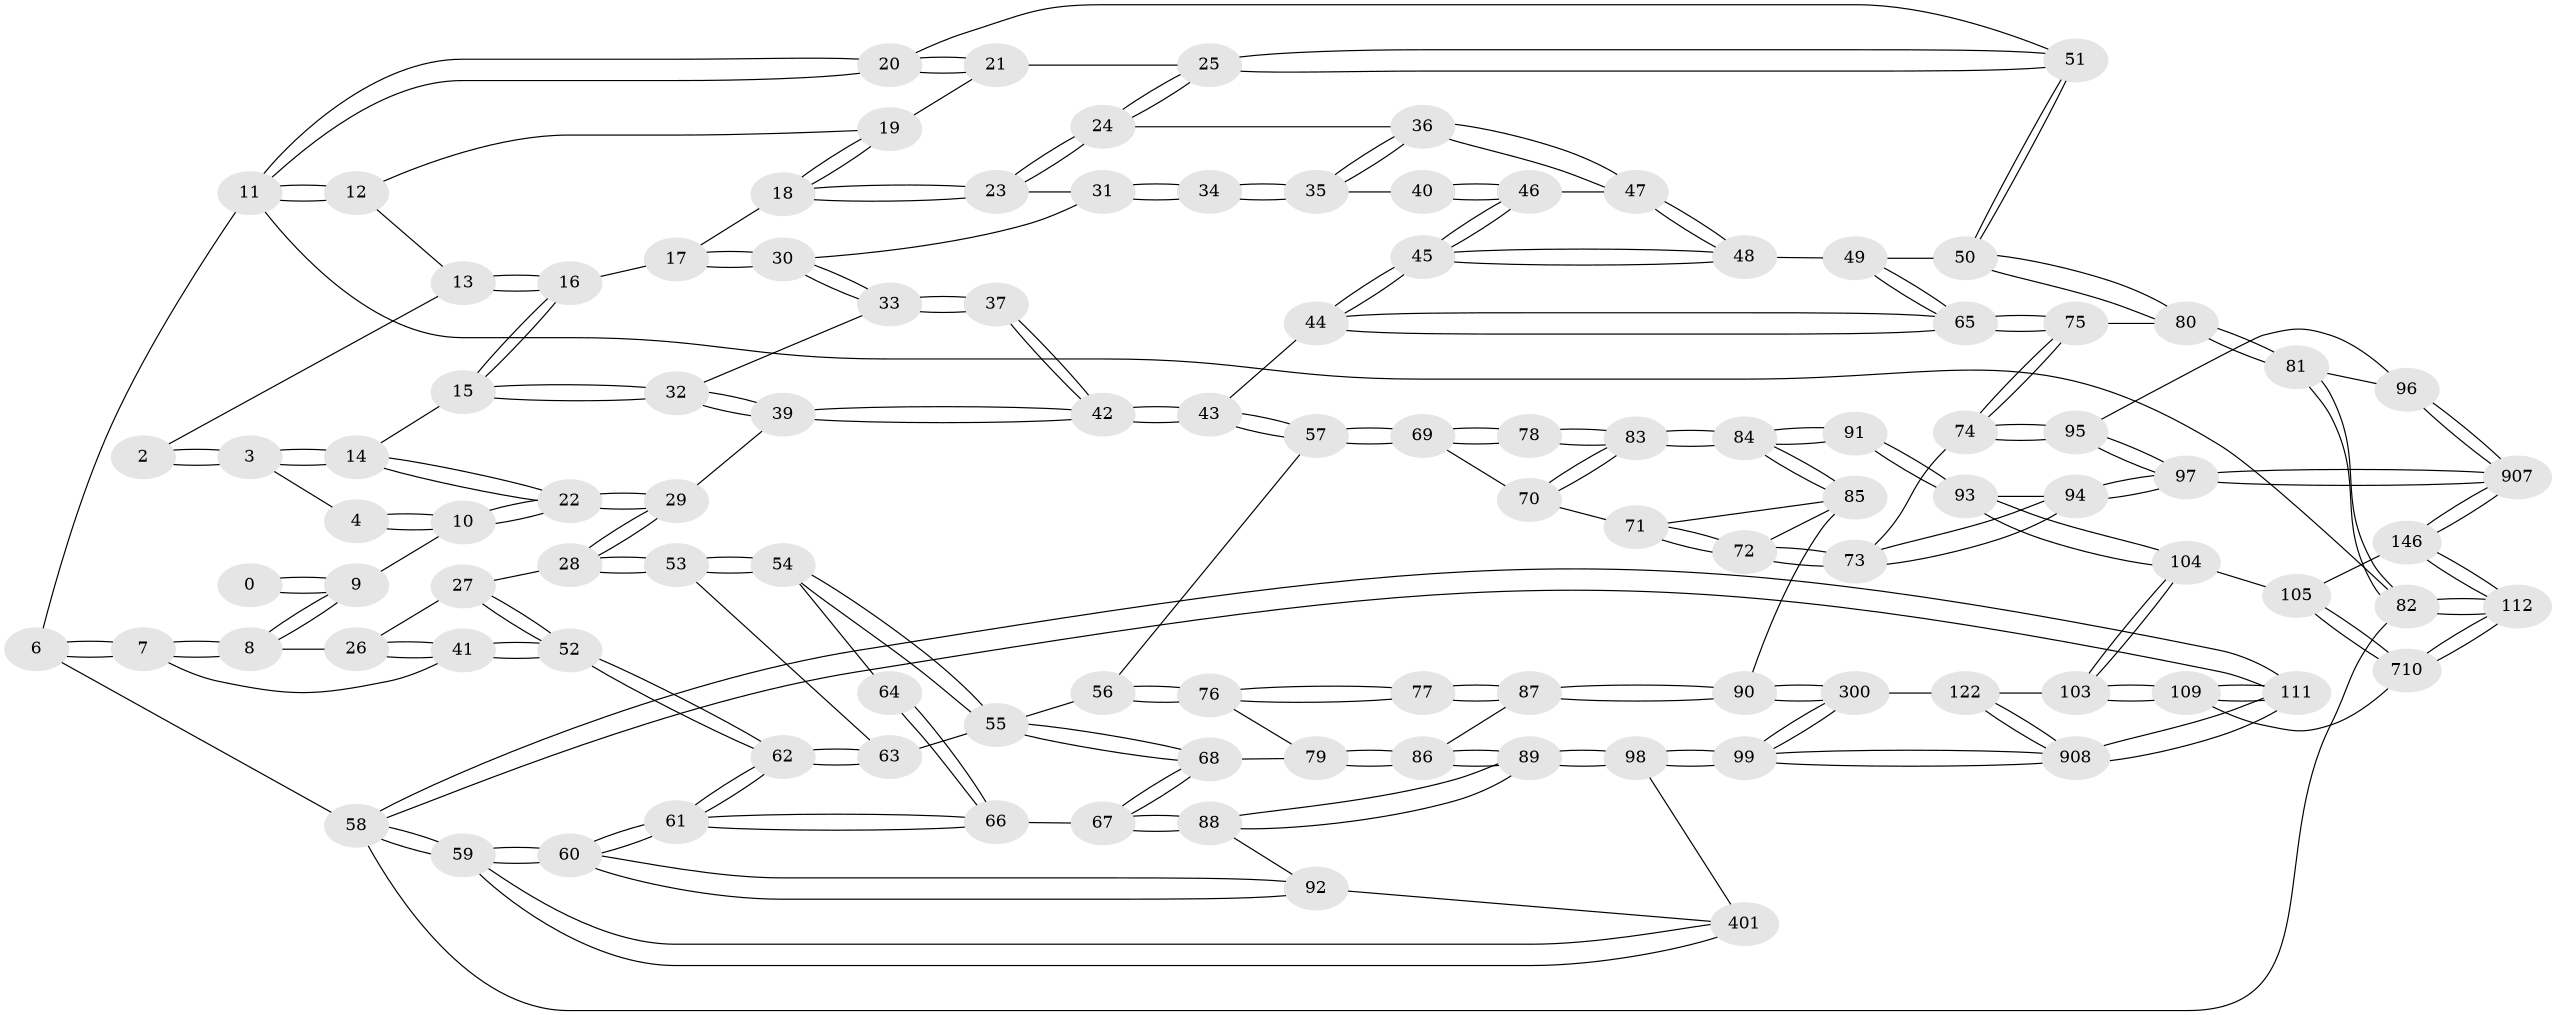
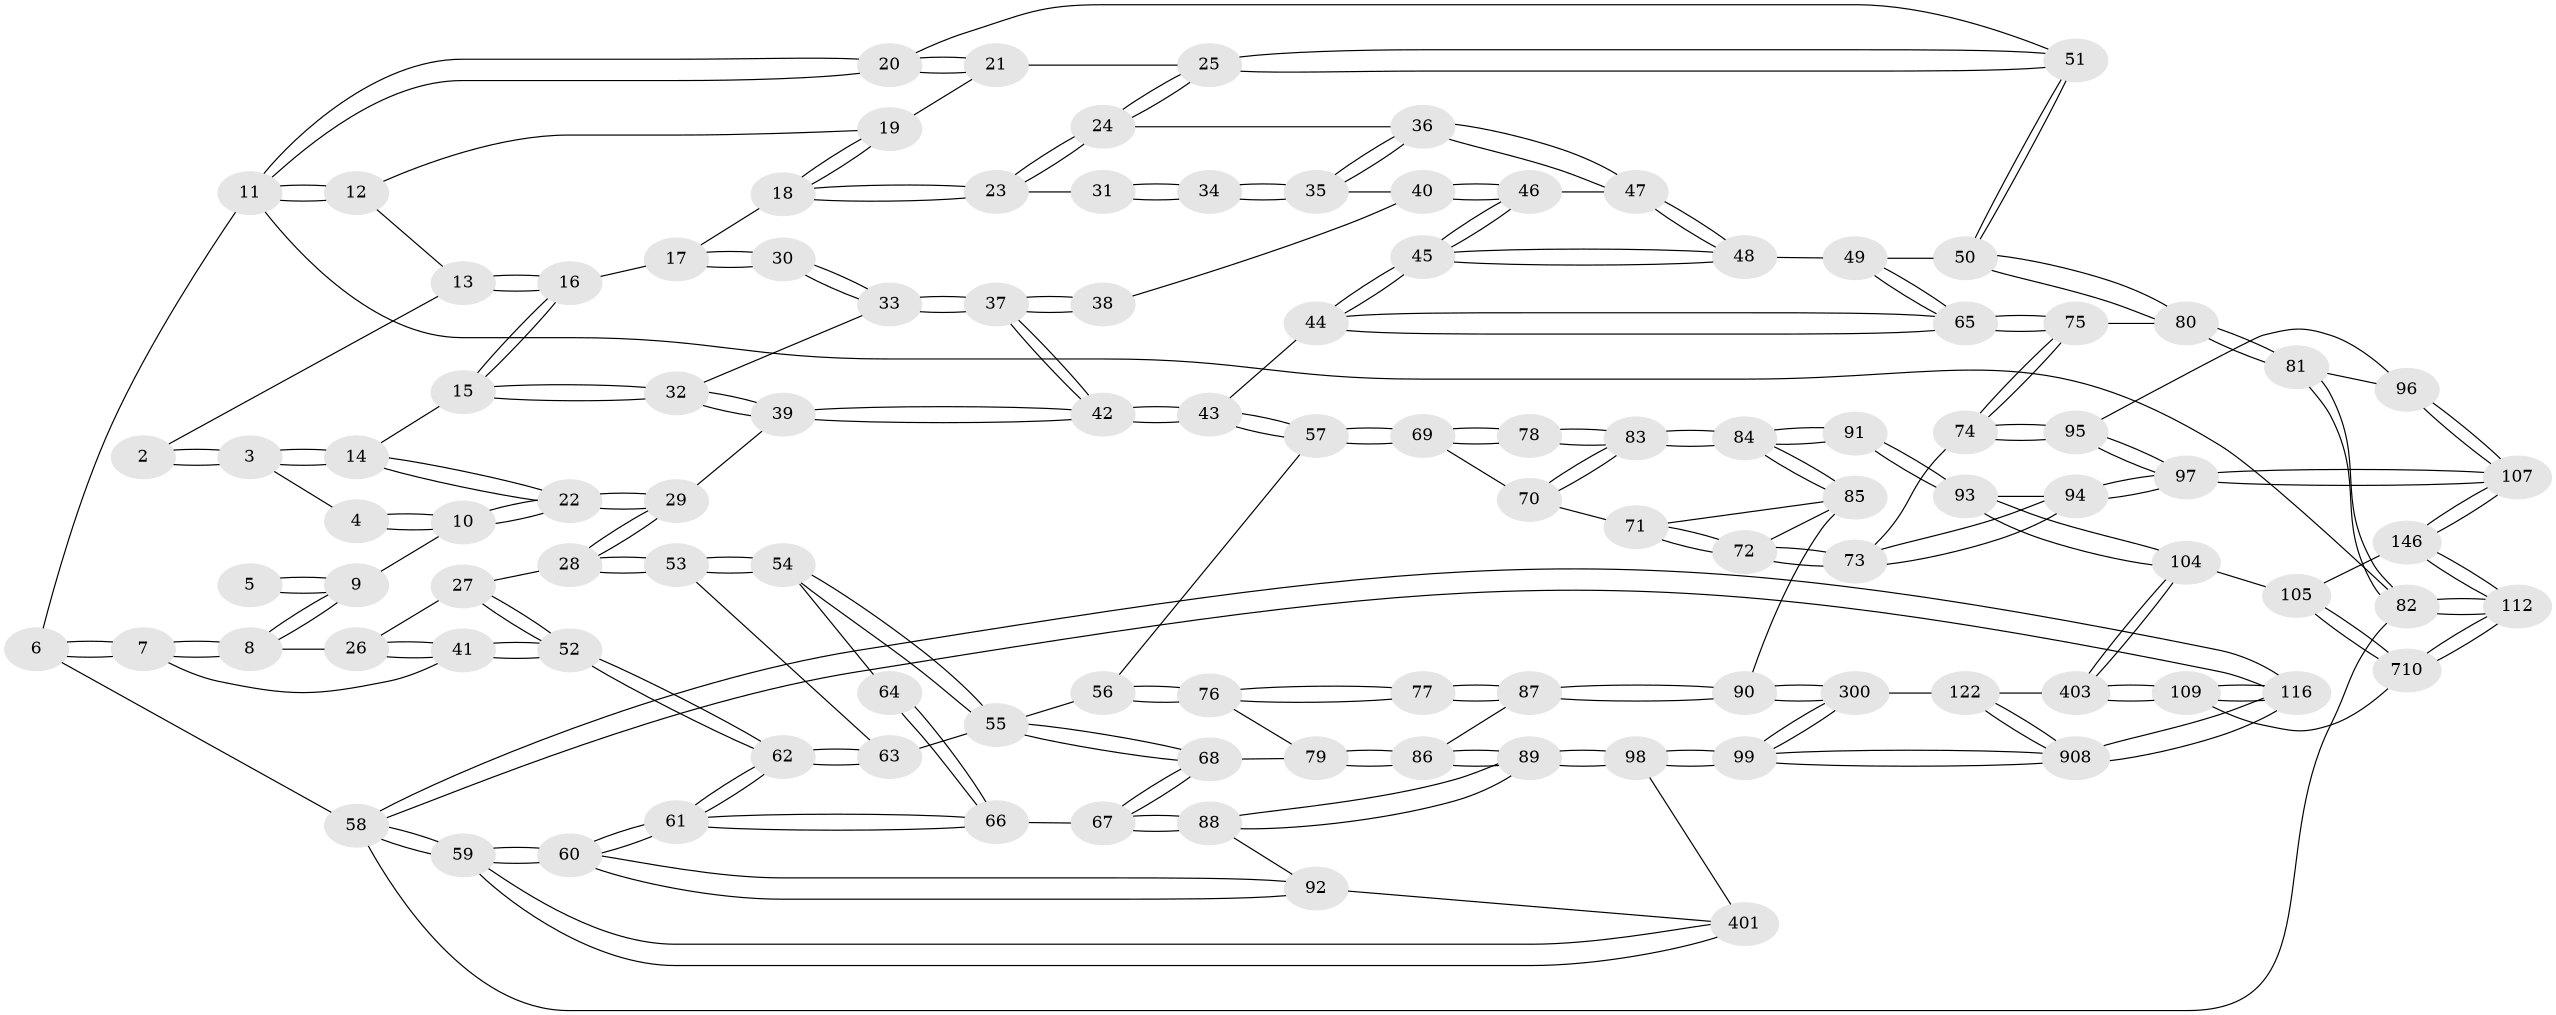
edge "31" -- "30": removed
node "38": added
node "907": label "907" -> "107"
node "0": label "0" -> "5"
node "103": label "103" -> "403"
node "111": label "111" -> "116"
